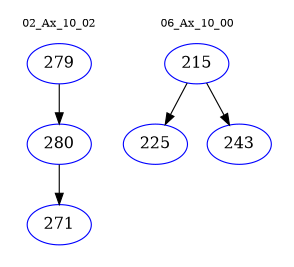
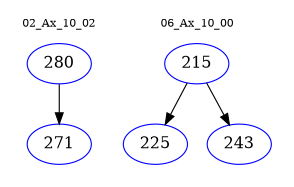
node "279": removed
